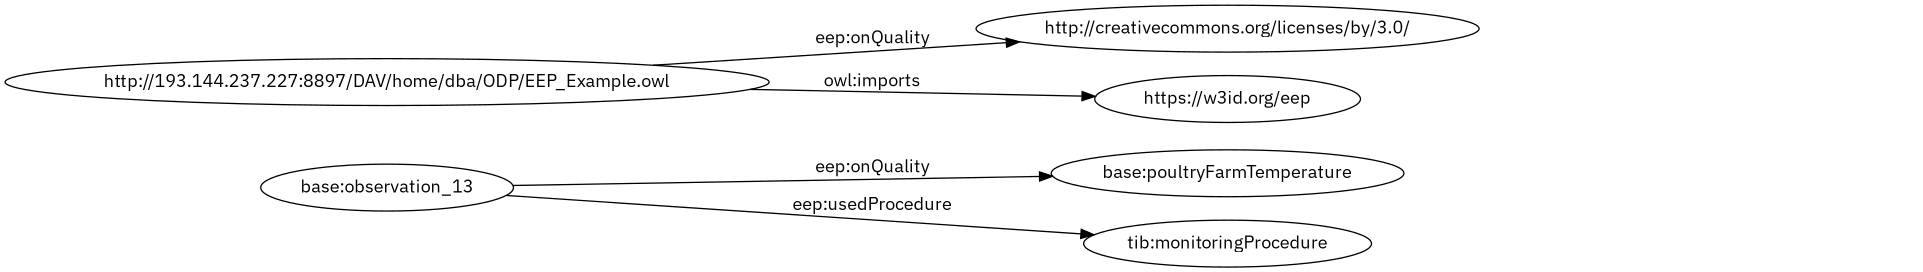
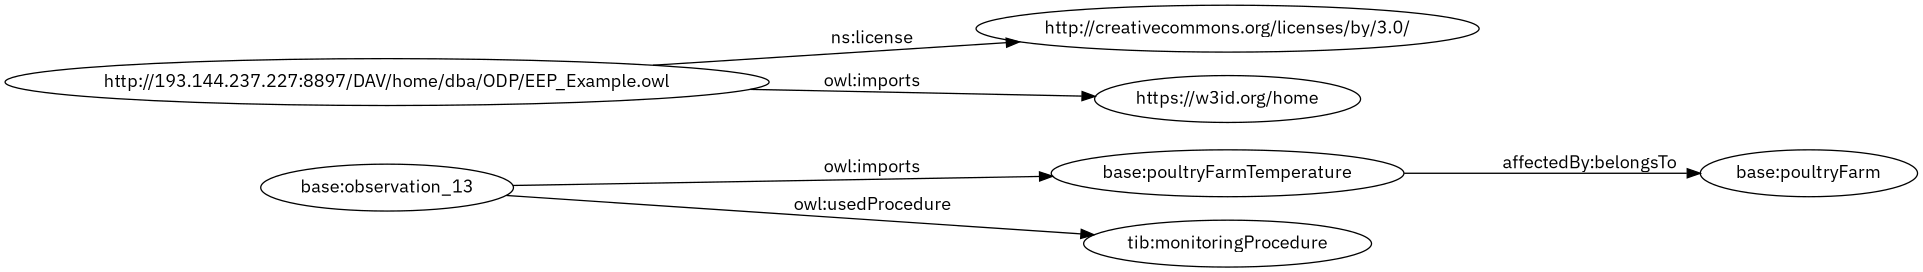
edge "http://193.144.237.227:8897/DAV/home/dba/ODP/EEP_Example.owl" -> "http://creativecommons.org/licenses/by/3.0/": label "eep:onQuality" -> "ns:license"
node "https://w3id.org/eep": label "https://w3id.org/eep" -> "https://w3id.org/home"
edge "base:observation_13" -> "base:poultryFarmTemperature": label "eep:onQuality" -> "owl:imports"
node "base:poultryFarm": added
edge "base:observation_13" -> "tib:monitoringProcedure": label "eep:usedProcedure" -> "owl:usedProcedure"
